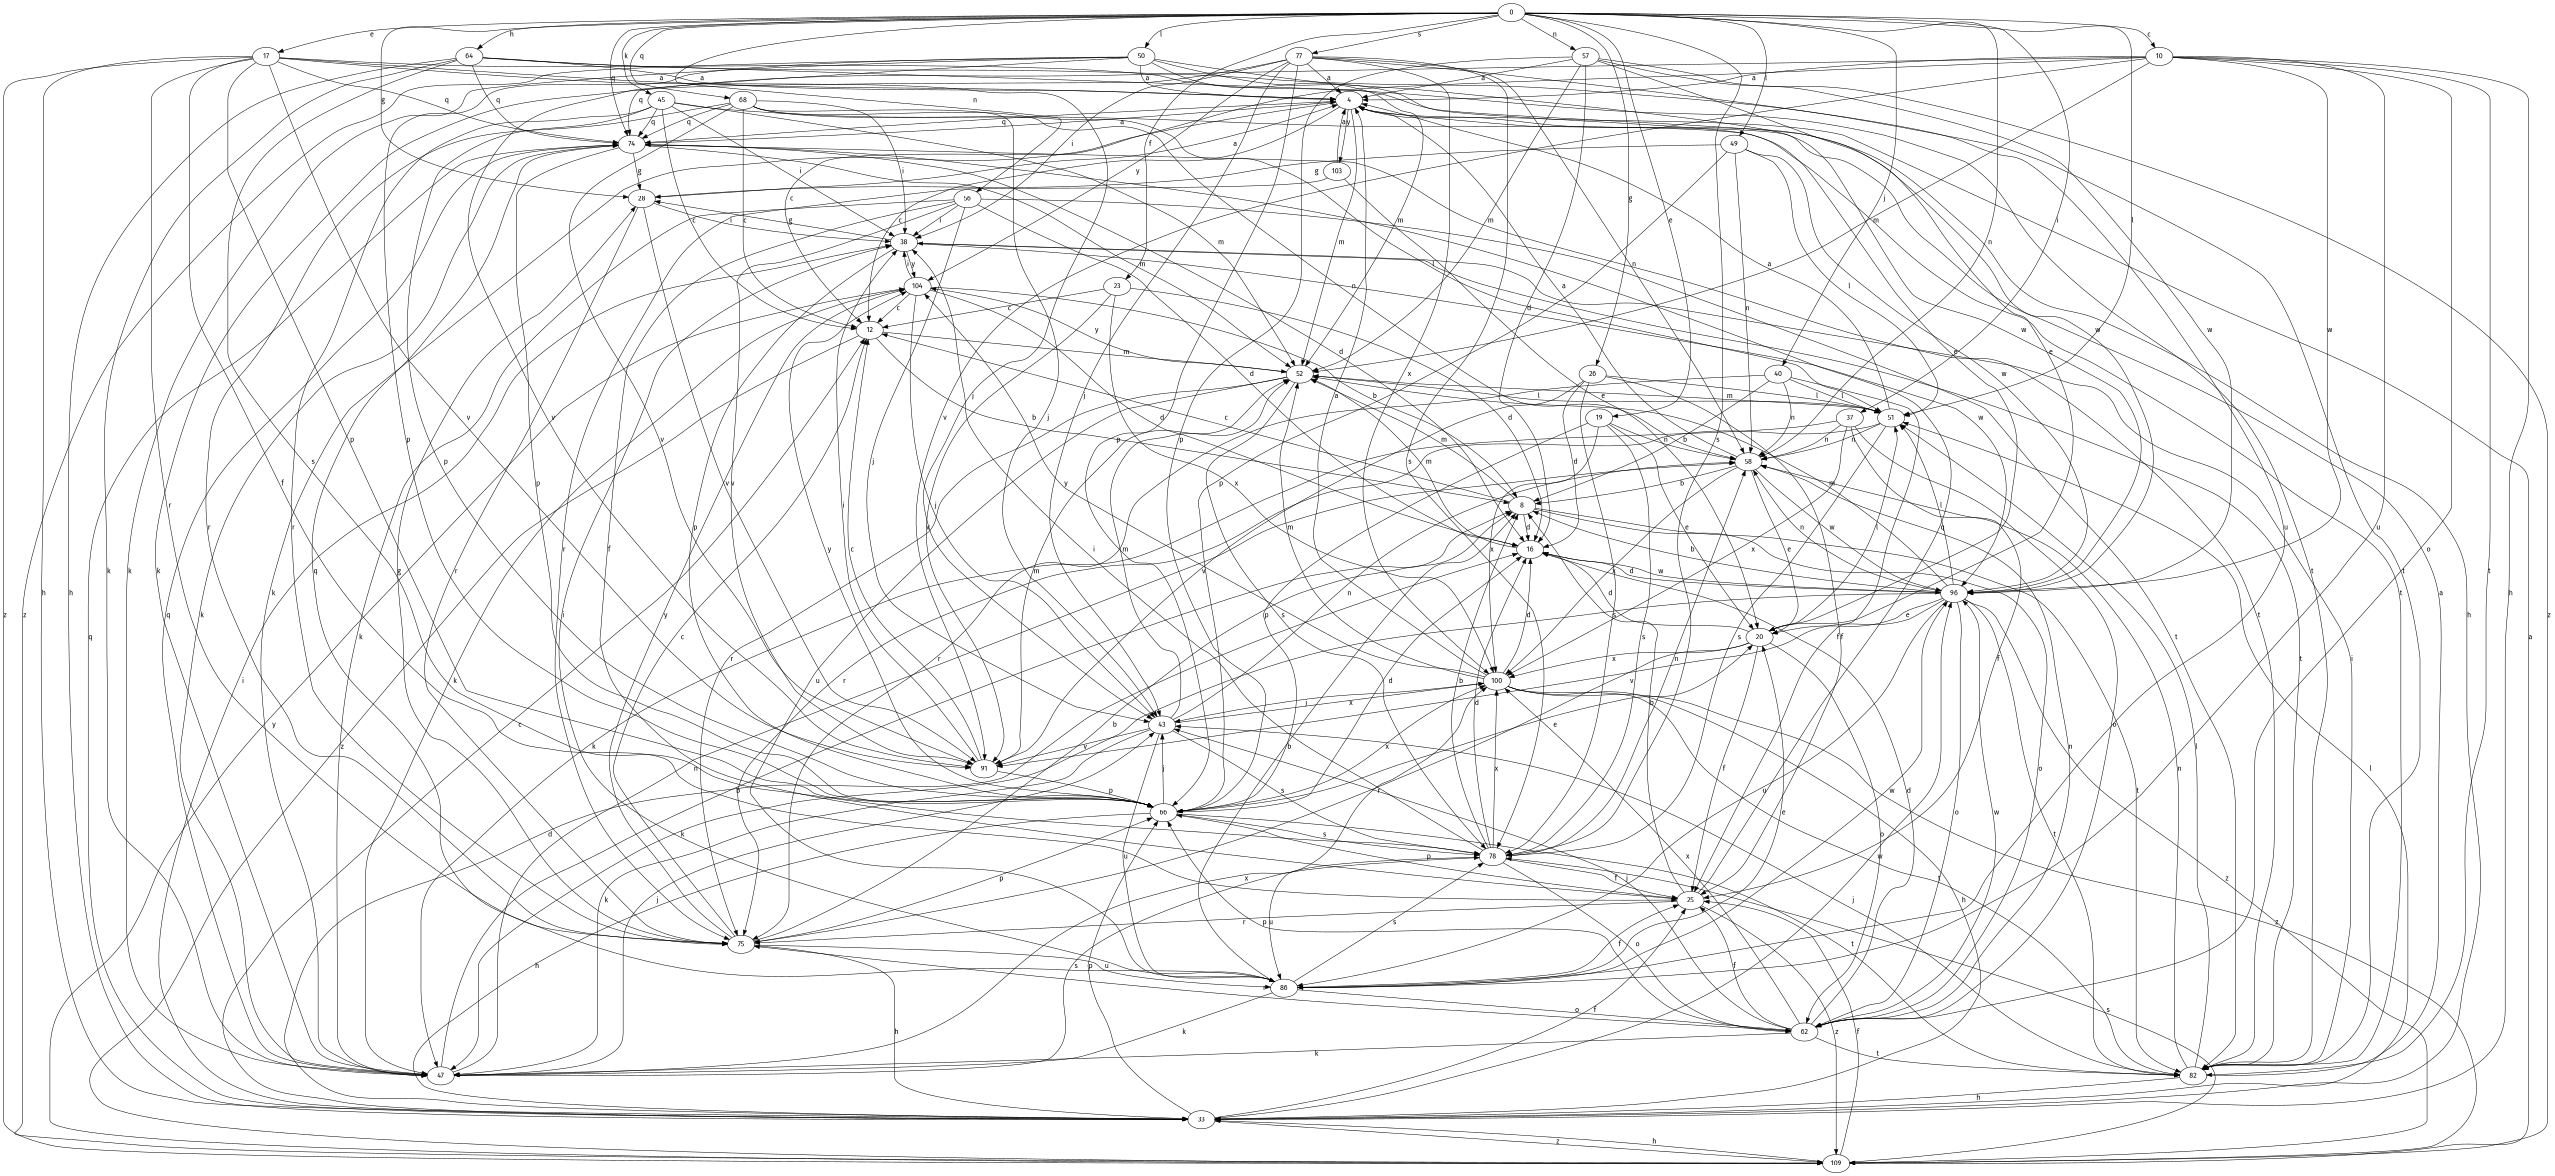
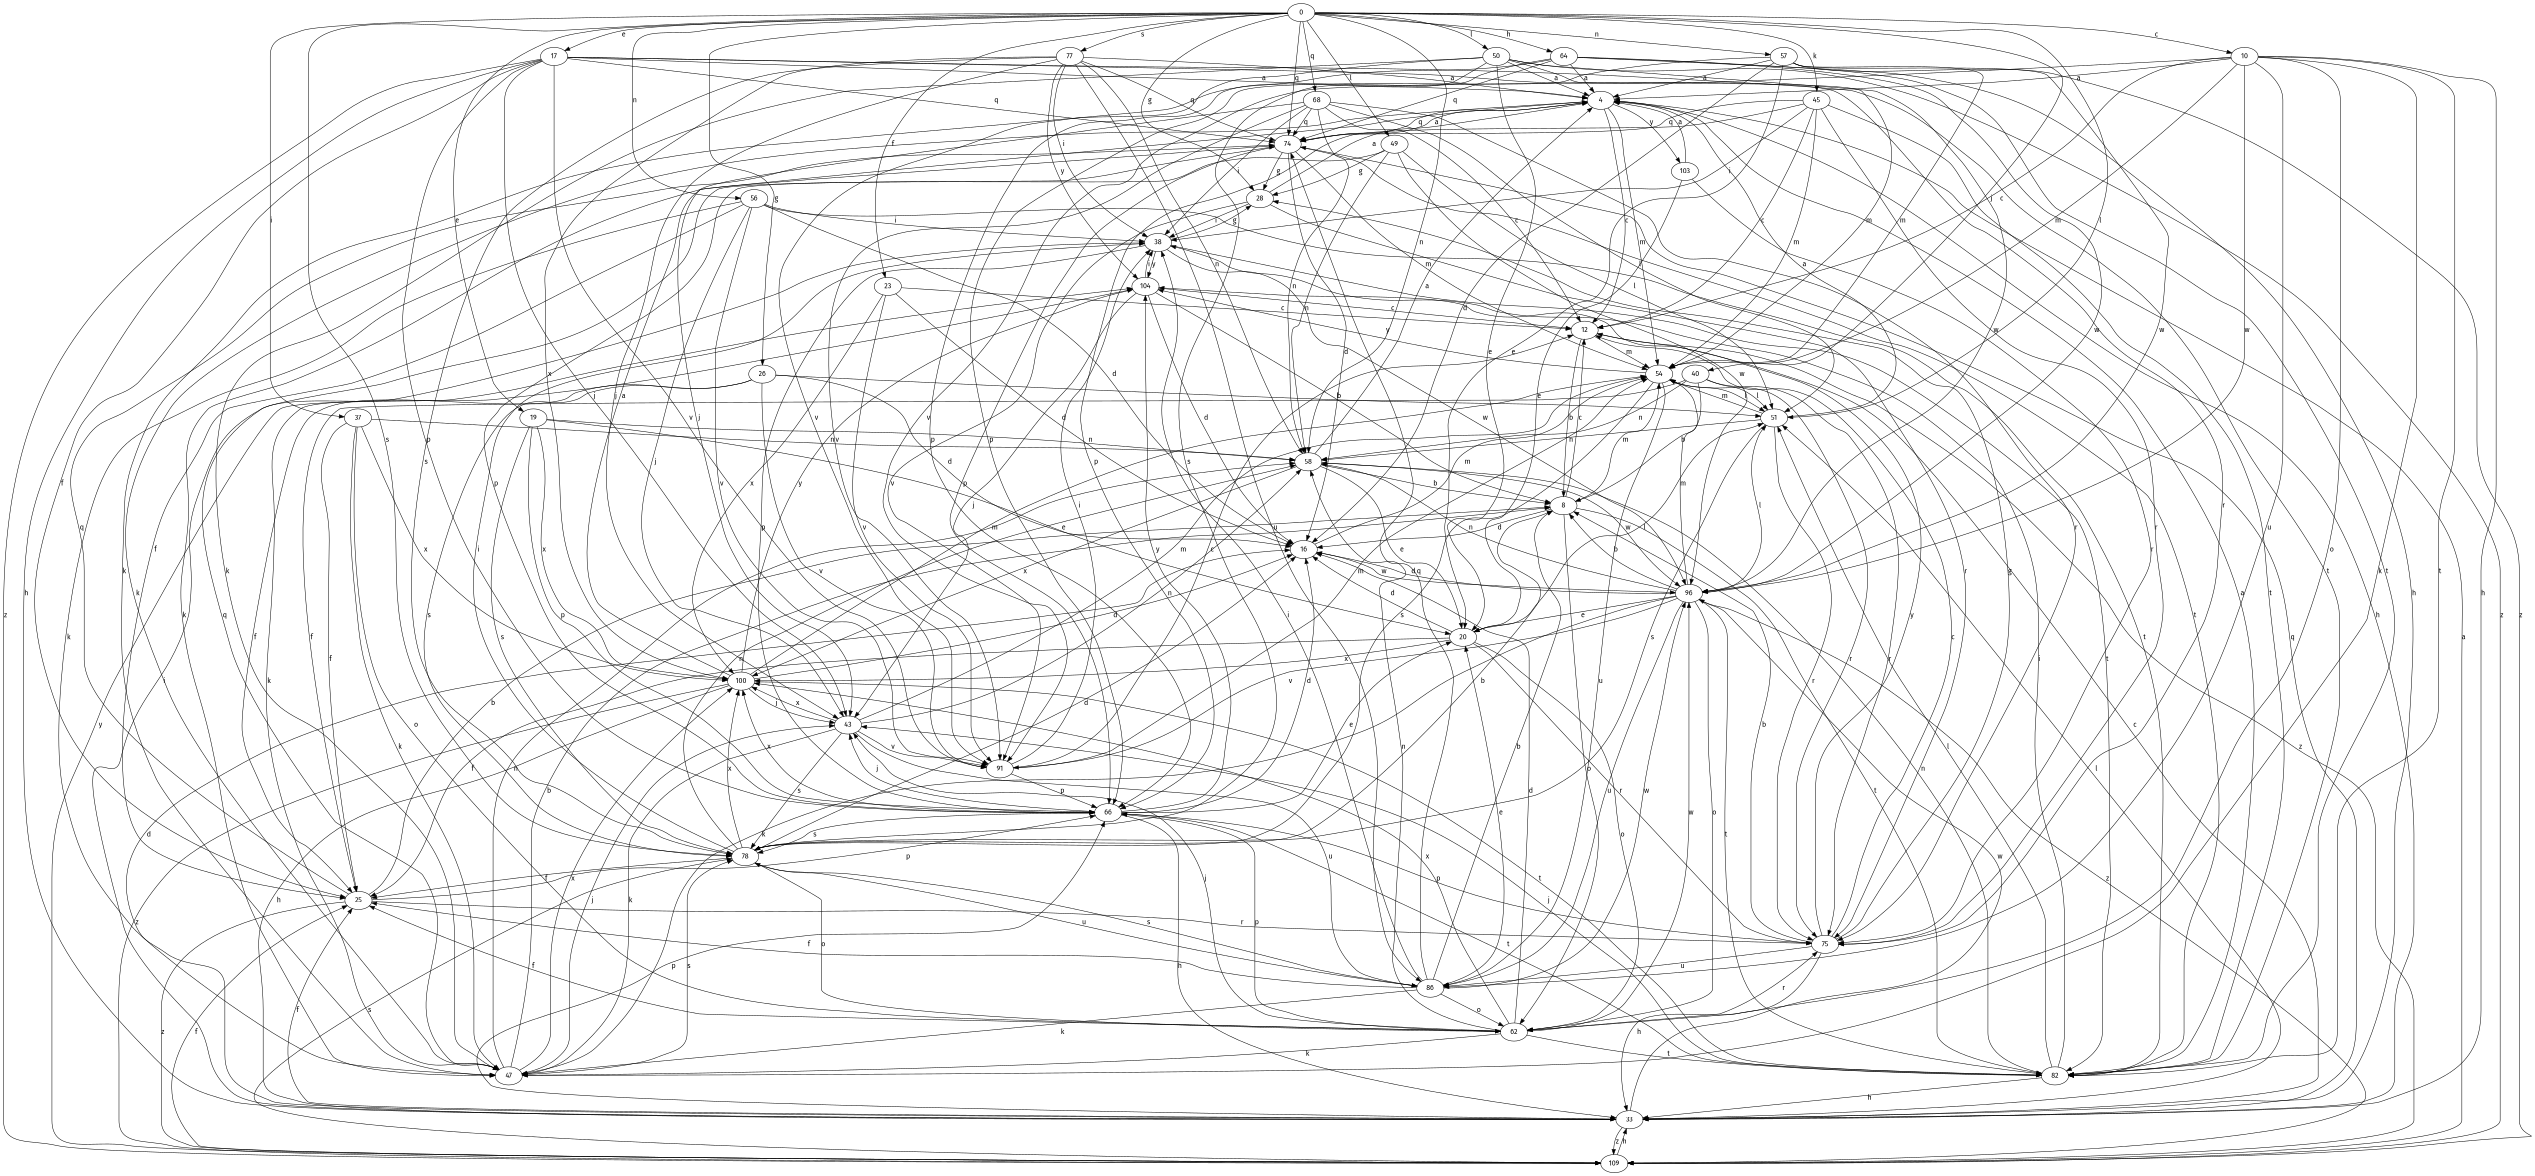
node "52": label "52" -> "54"
edge "77" -> "66": removed, label "p"
